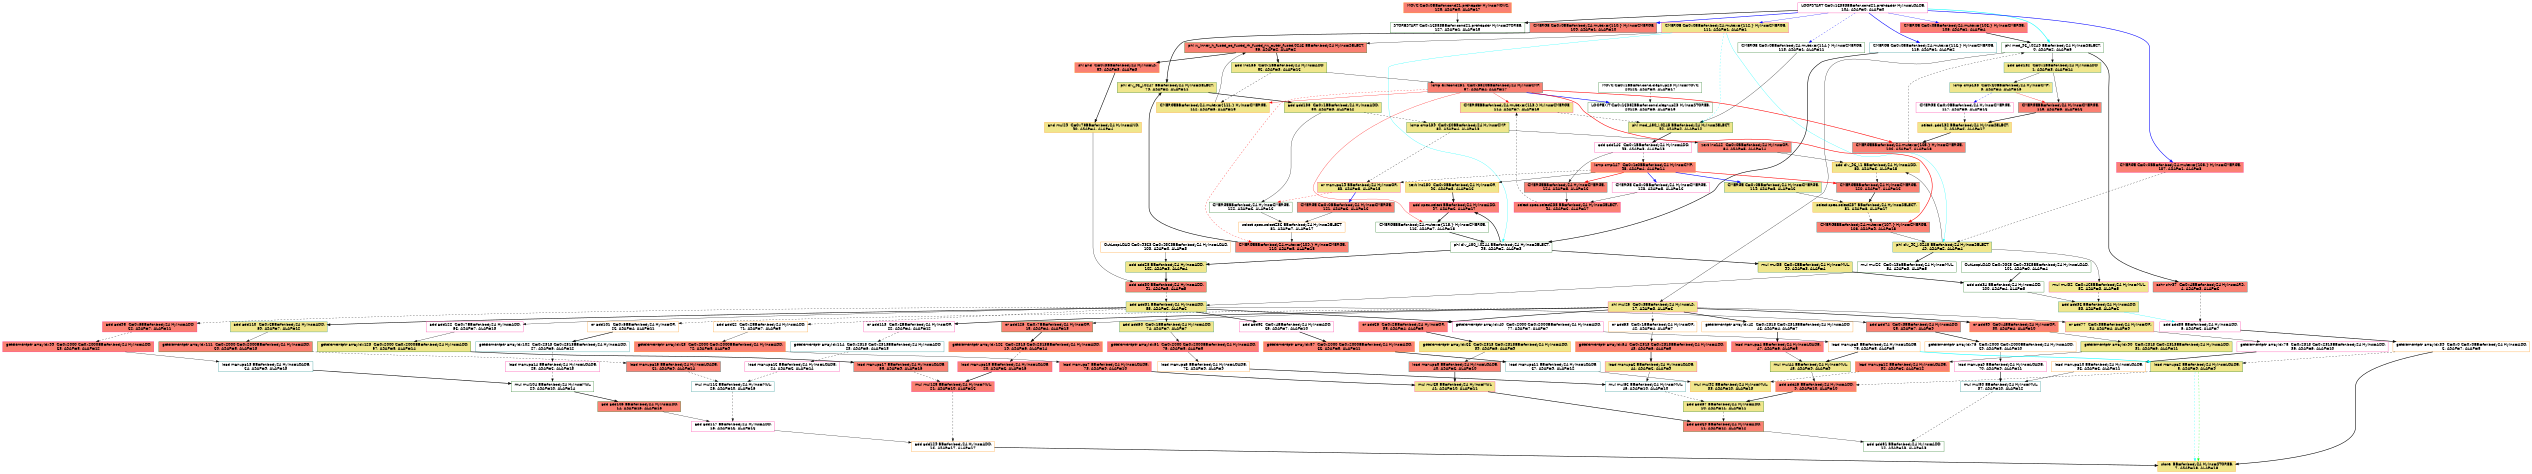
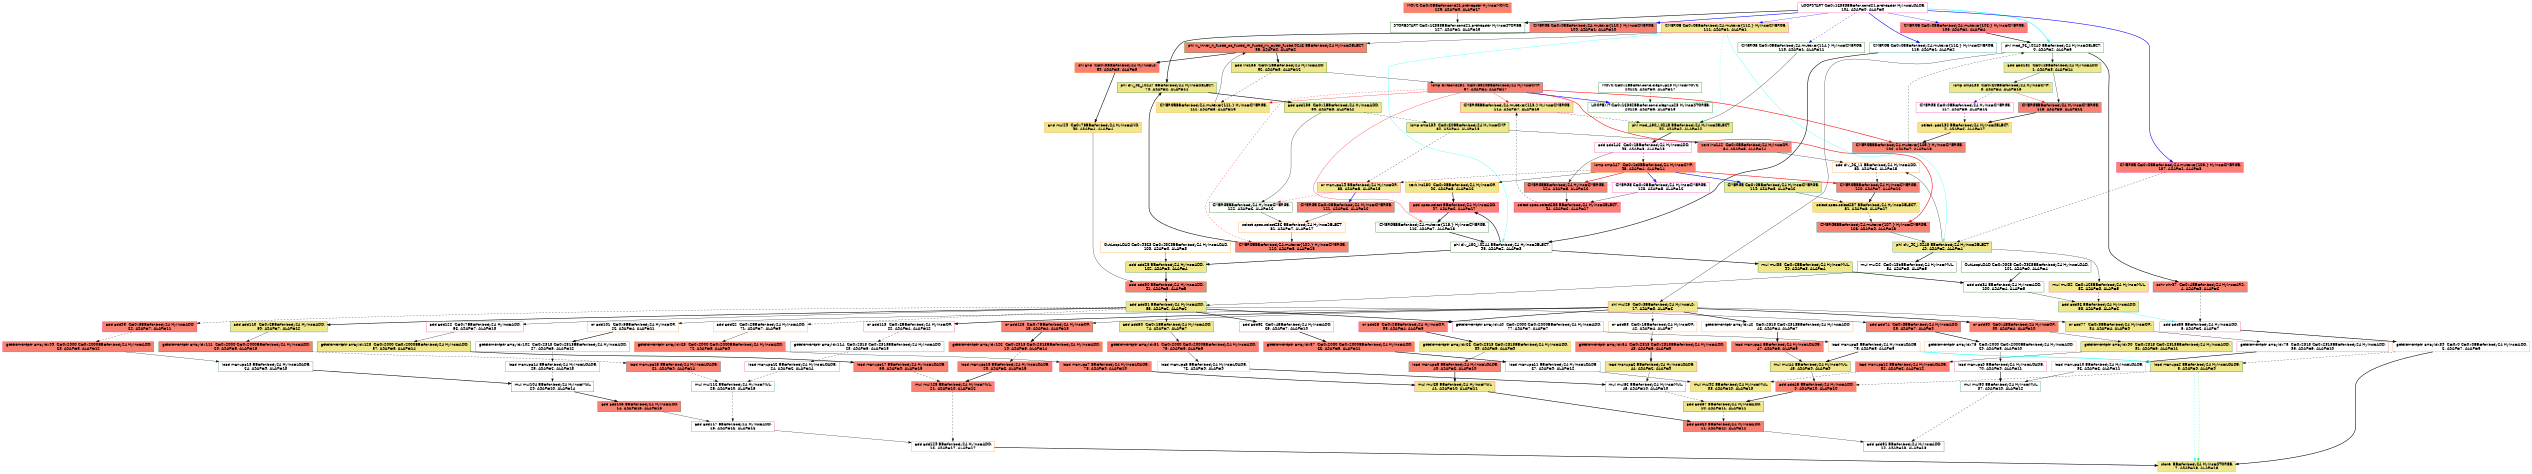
node "add div_96_i.1 BB=for.body24 HyIns=ADD, 50, ASAP=6, ALAP=15": fillcolor khaki -> white
edge "shl mul25  C=0x3BB=for.body24 HyIns=LS, 17, ASAP=3, ALAP=6" -> "or add101  C=0x5BB=for.body24 HyIns=OR, 26, ASAP=4, ALAP=11": style dashed -> solid
